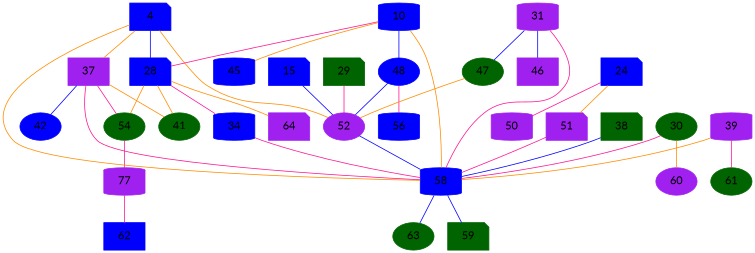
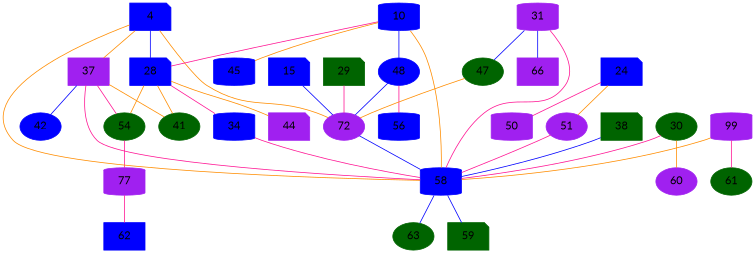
node "46": label "46" -> "66"
node "64": label "64" -> "44"
node "52": label "52" -> "72"
node "51": shape note -> ellipse
node "39": label "39" -> "99"
